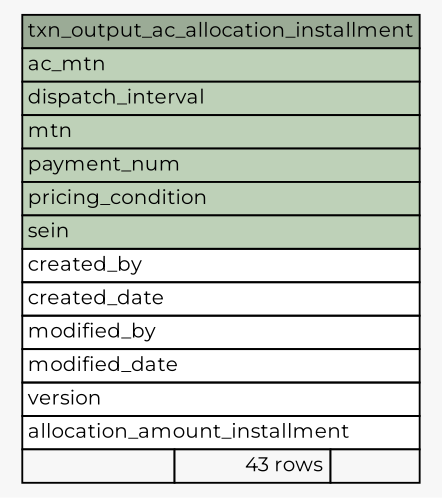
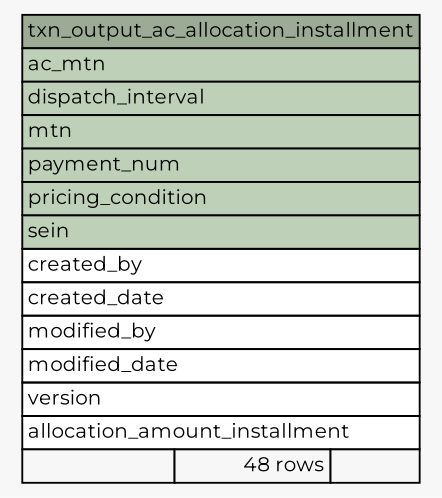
node "txn_output_ac_allocation_installment": text "43 rows" -> "48 rows"
